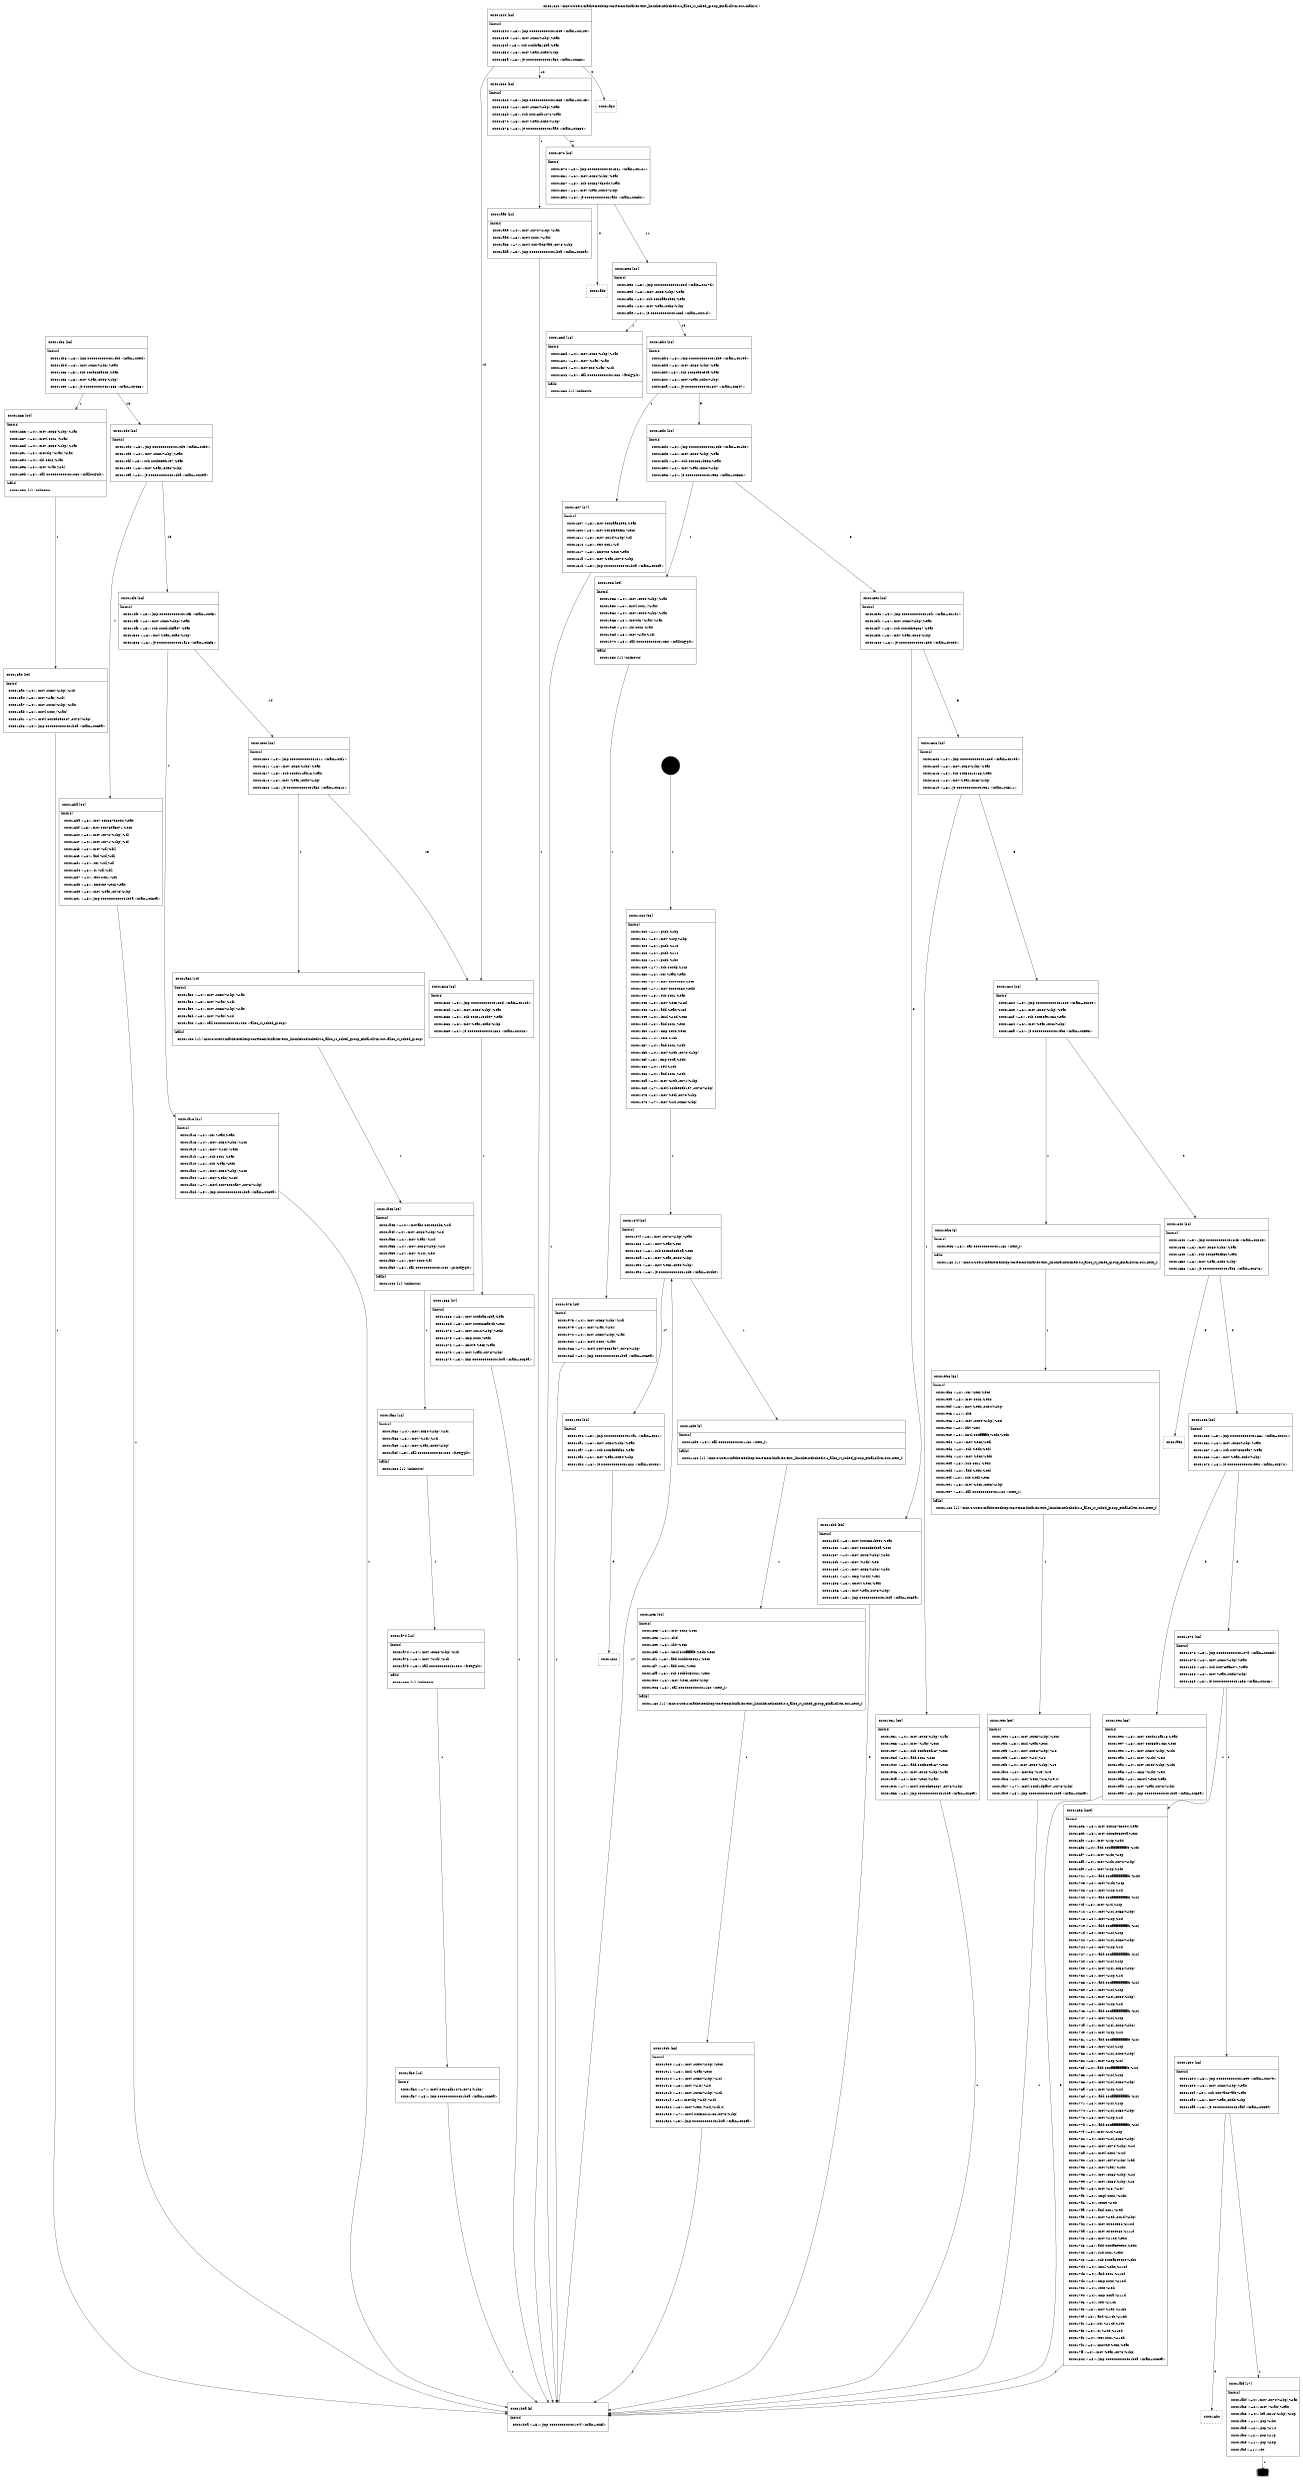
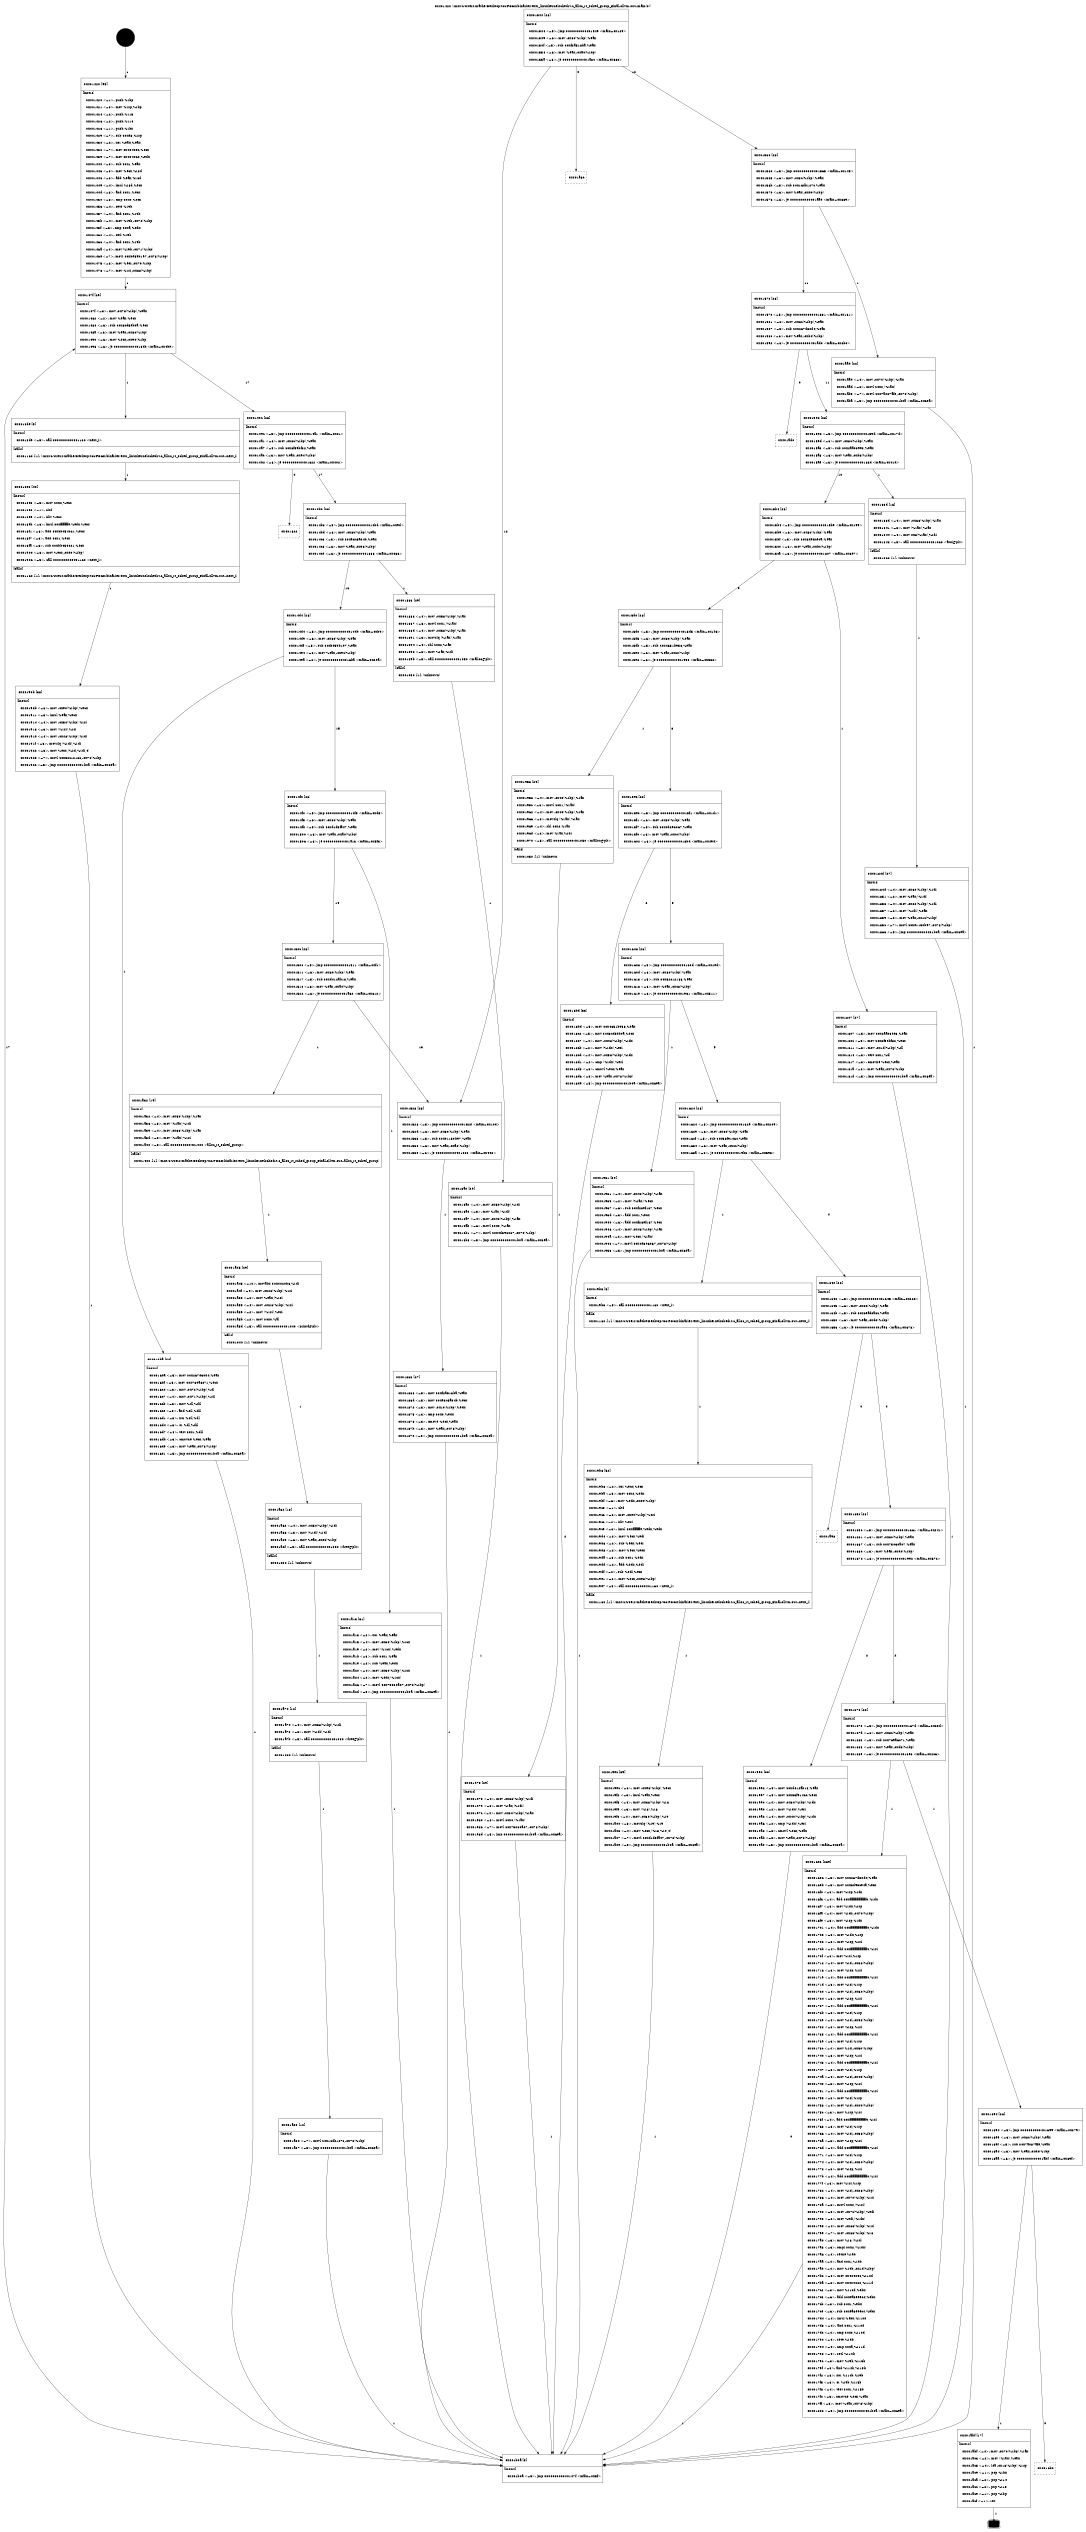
edge "0x40149c [28]" -> "0x4014b8 [28]": added, label "17"
node "0x40184d [27]": added
